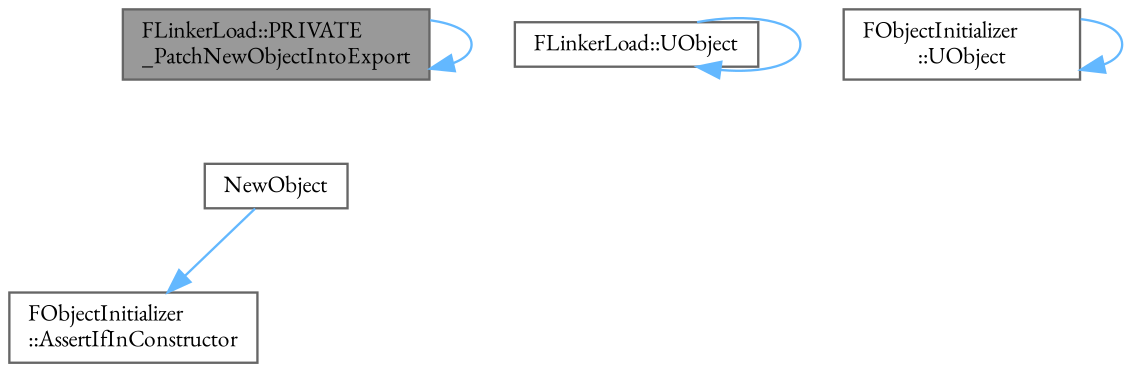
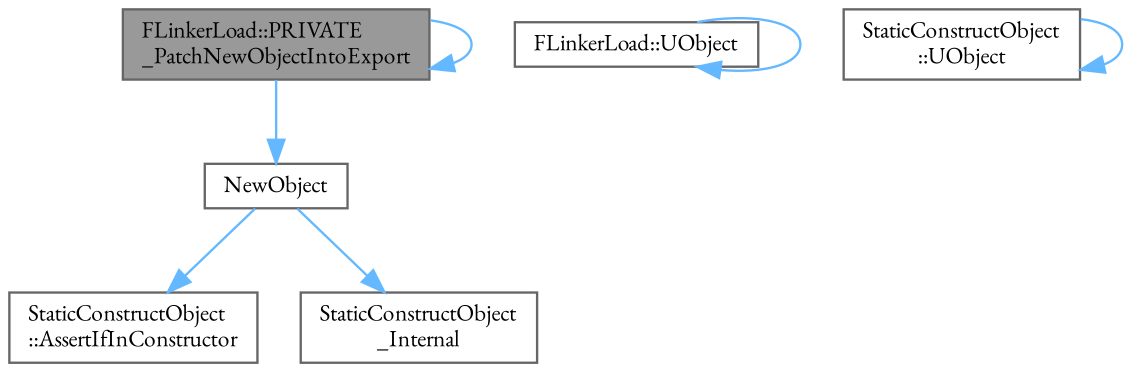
node "FObjectInitializer ::UObject": label "FObjectInitializer ::UObject" -> "StaticConstructObject ::UObject"
edge "FLinkerLoad::PRIVATE _PatchNewObjectIntoExport" -> "NewObject": added
node "FObjectInitializer ::AssertIfInConstructor": label "FObjectInitializer ::AssertIfInConstructor" -> "StaticConstructObject ::AssertIfInConstructor"
node "StaticConstructObject _Internal": added
